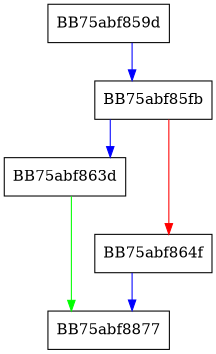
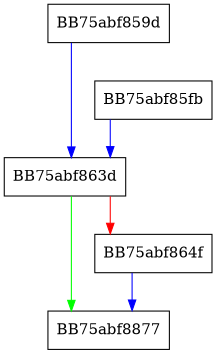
edge "BB75abf859d" -> "BB75abf85fb": now "BB75abf859d" -> "BB75abf863d"
edge "BB75abf85fb" -> "BB75abf864f": now "BB75abf863d" -> "BB75abf864f"
